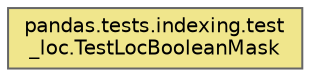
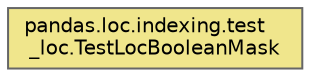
node "pandas.tests.indexing.test _loc.TestLocBooleanMask": label "pandas.tests.indexing.test _loc.TestLocBooleanMask" -> "pandas.loc.indexing.test _loc.TestLocBooleanMask"
